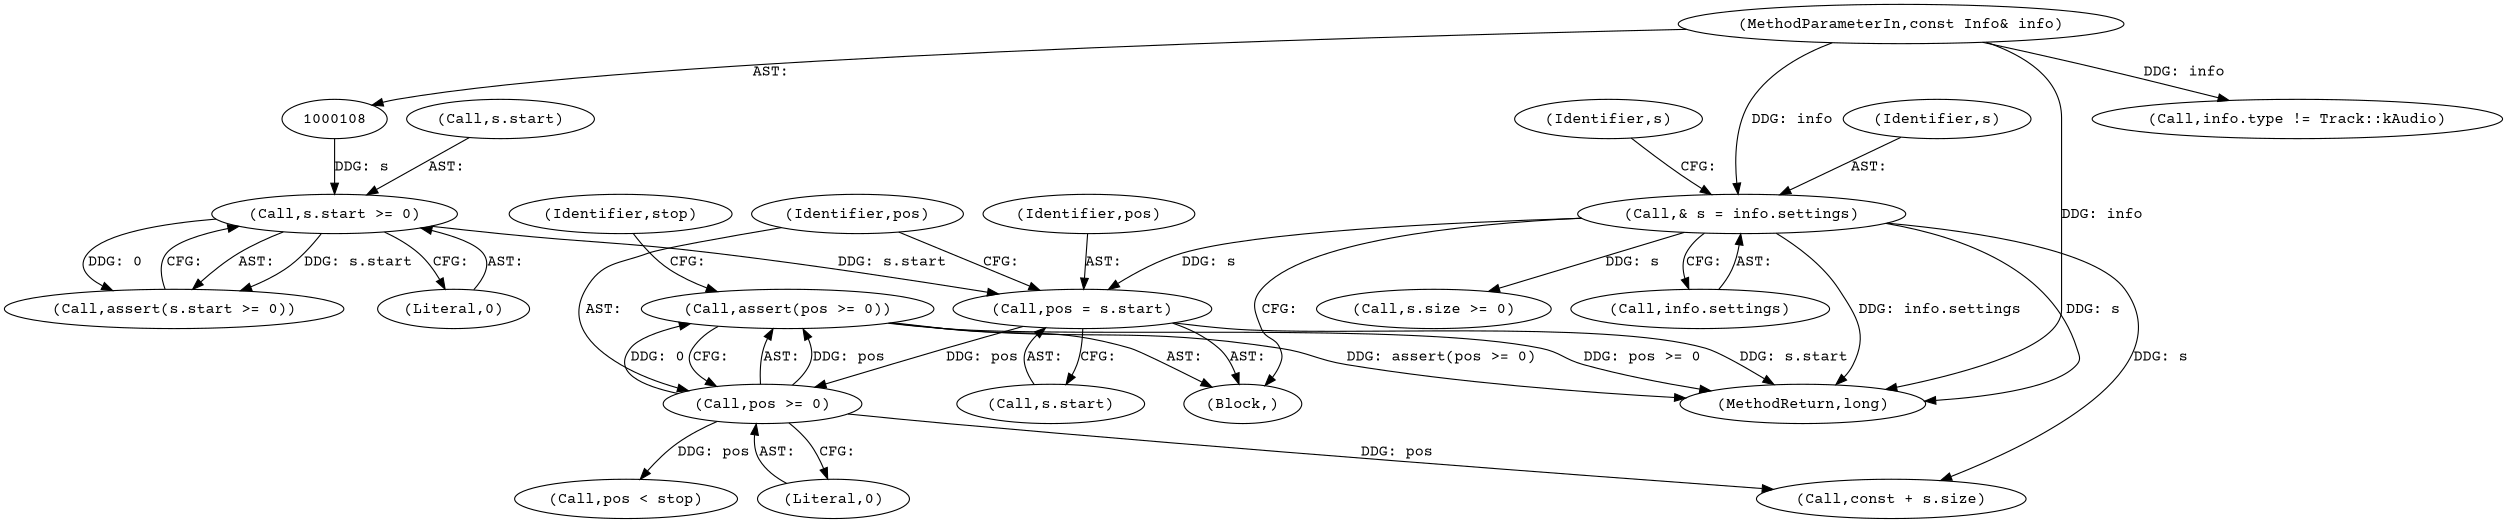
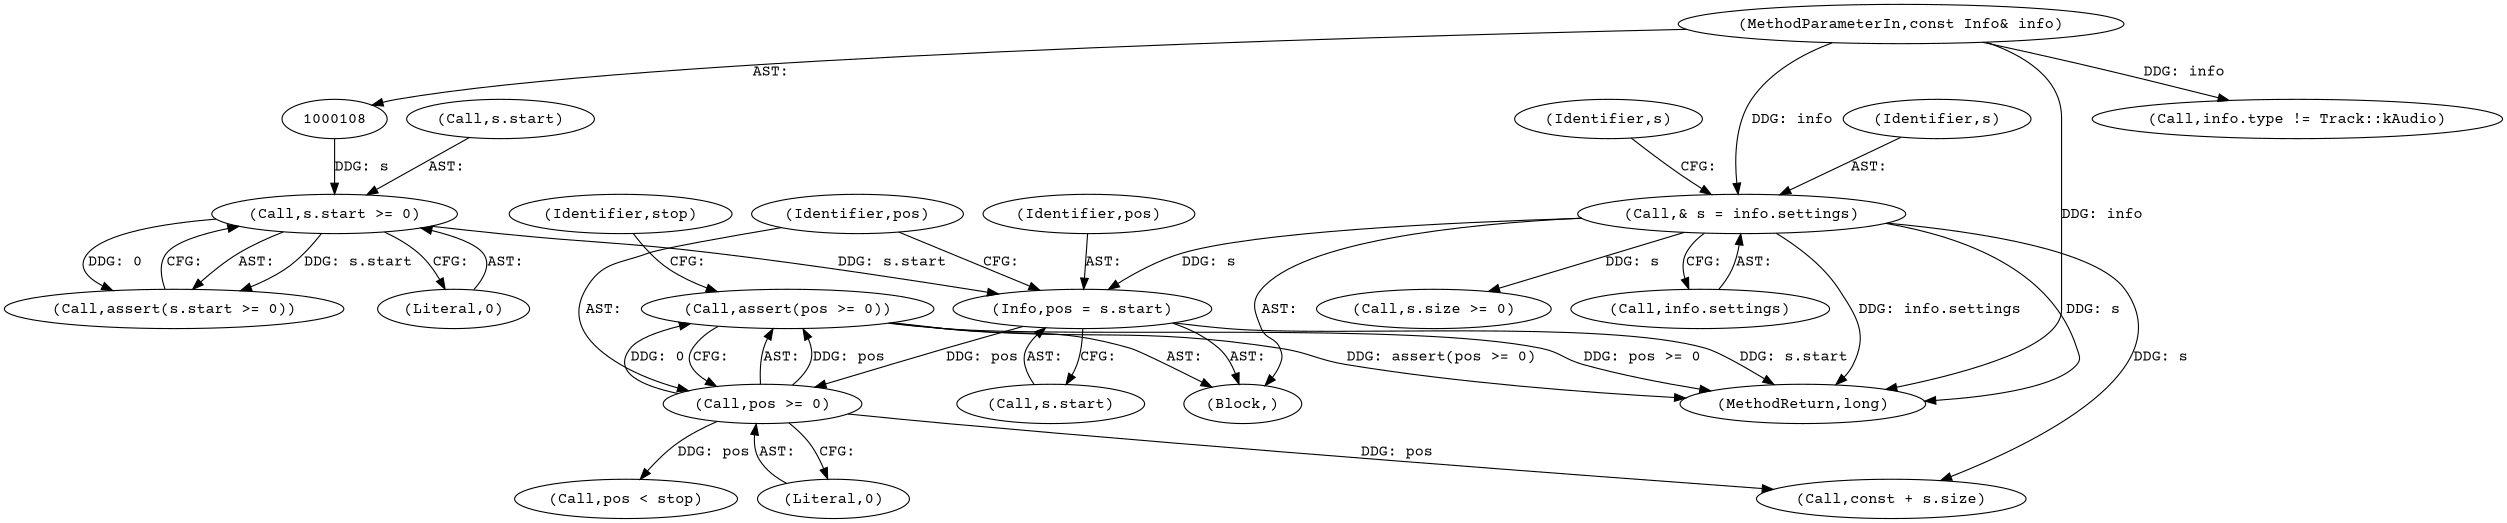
node "(Call,pos = s.start)": label "(Call,pos = s.start)" -> "(Info,pos = s.start)"
edge "(Call,& s = info.settings)" -> "(Block,)": label "CFG: " -> "AST: "
